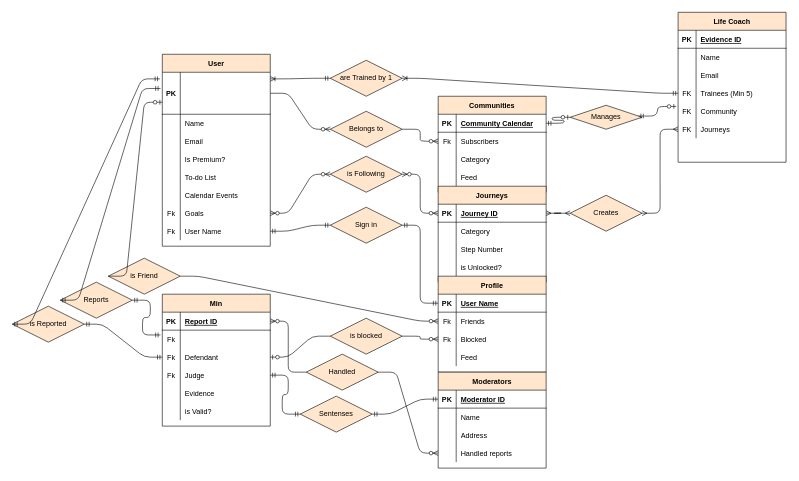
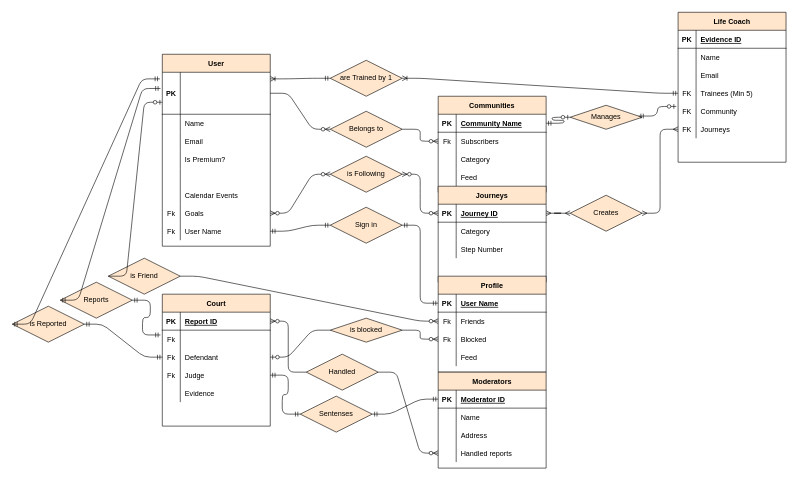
node "Community Calendar": label "Community Calendar" -> "Community Name"
node "To-do List": removed
node "is Unlocked?": removed
node "Min": label "Min" -> "Court"
node "is blocked": size 72x36 -> 72x24
node "is Valid?": removed
